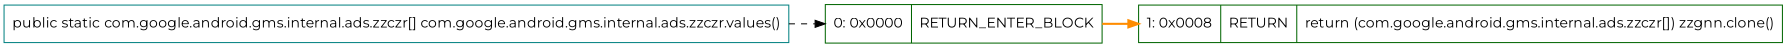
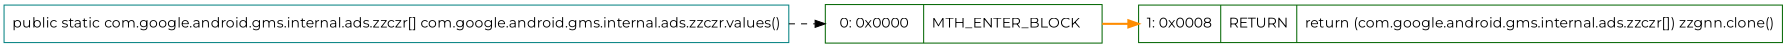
node "0: 0x0000": text "RETURN_ENTER_BLOCK" -> "MTH_ENTER_BLOCK"
